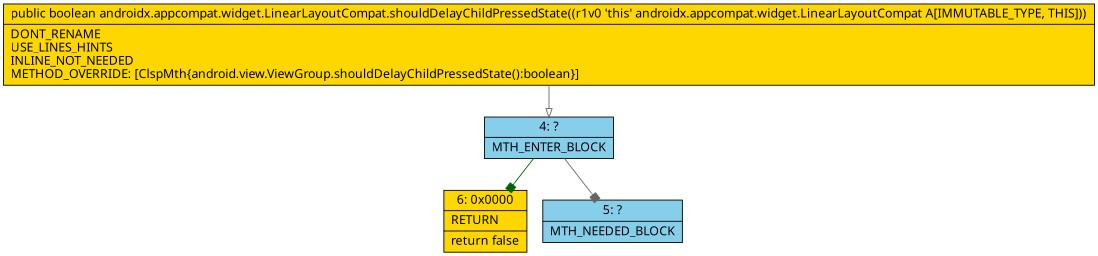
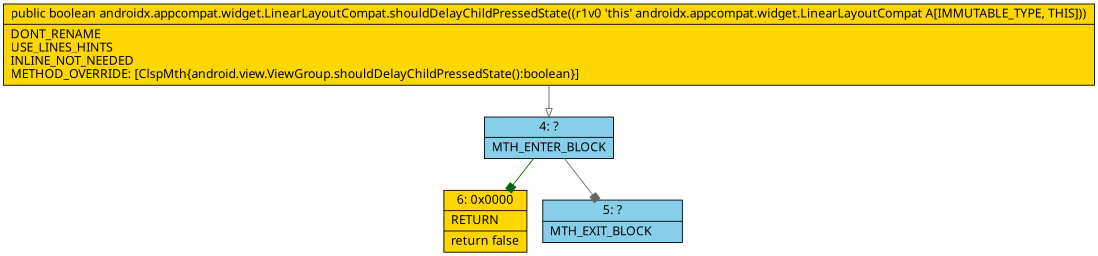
node "5: ?": text "MTH_NEEDED_BLOCK" -> "MTH_EXIT_BLOCK"
